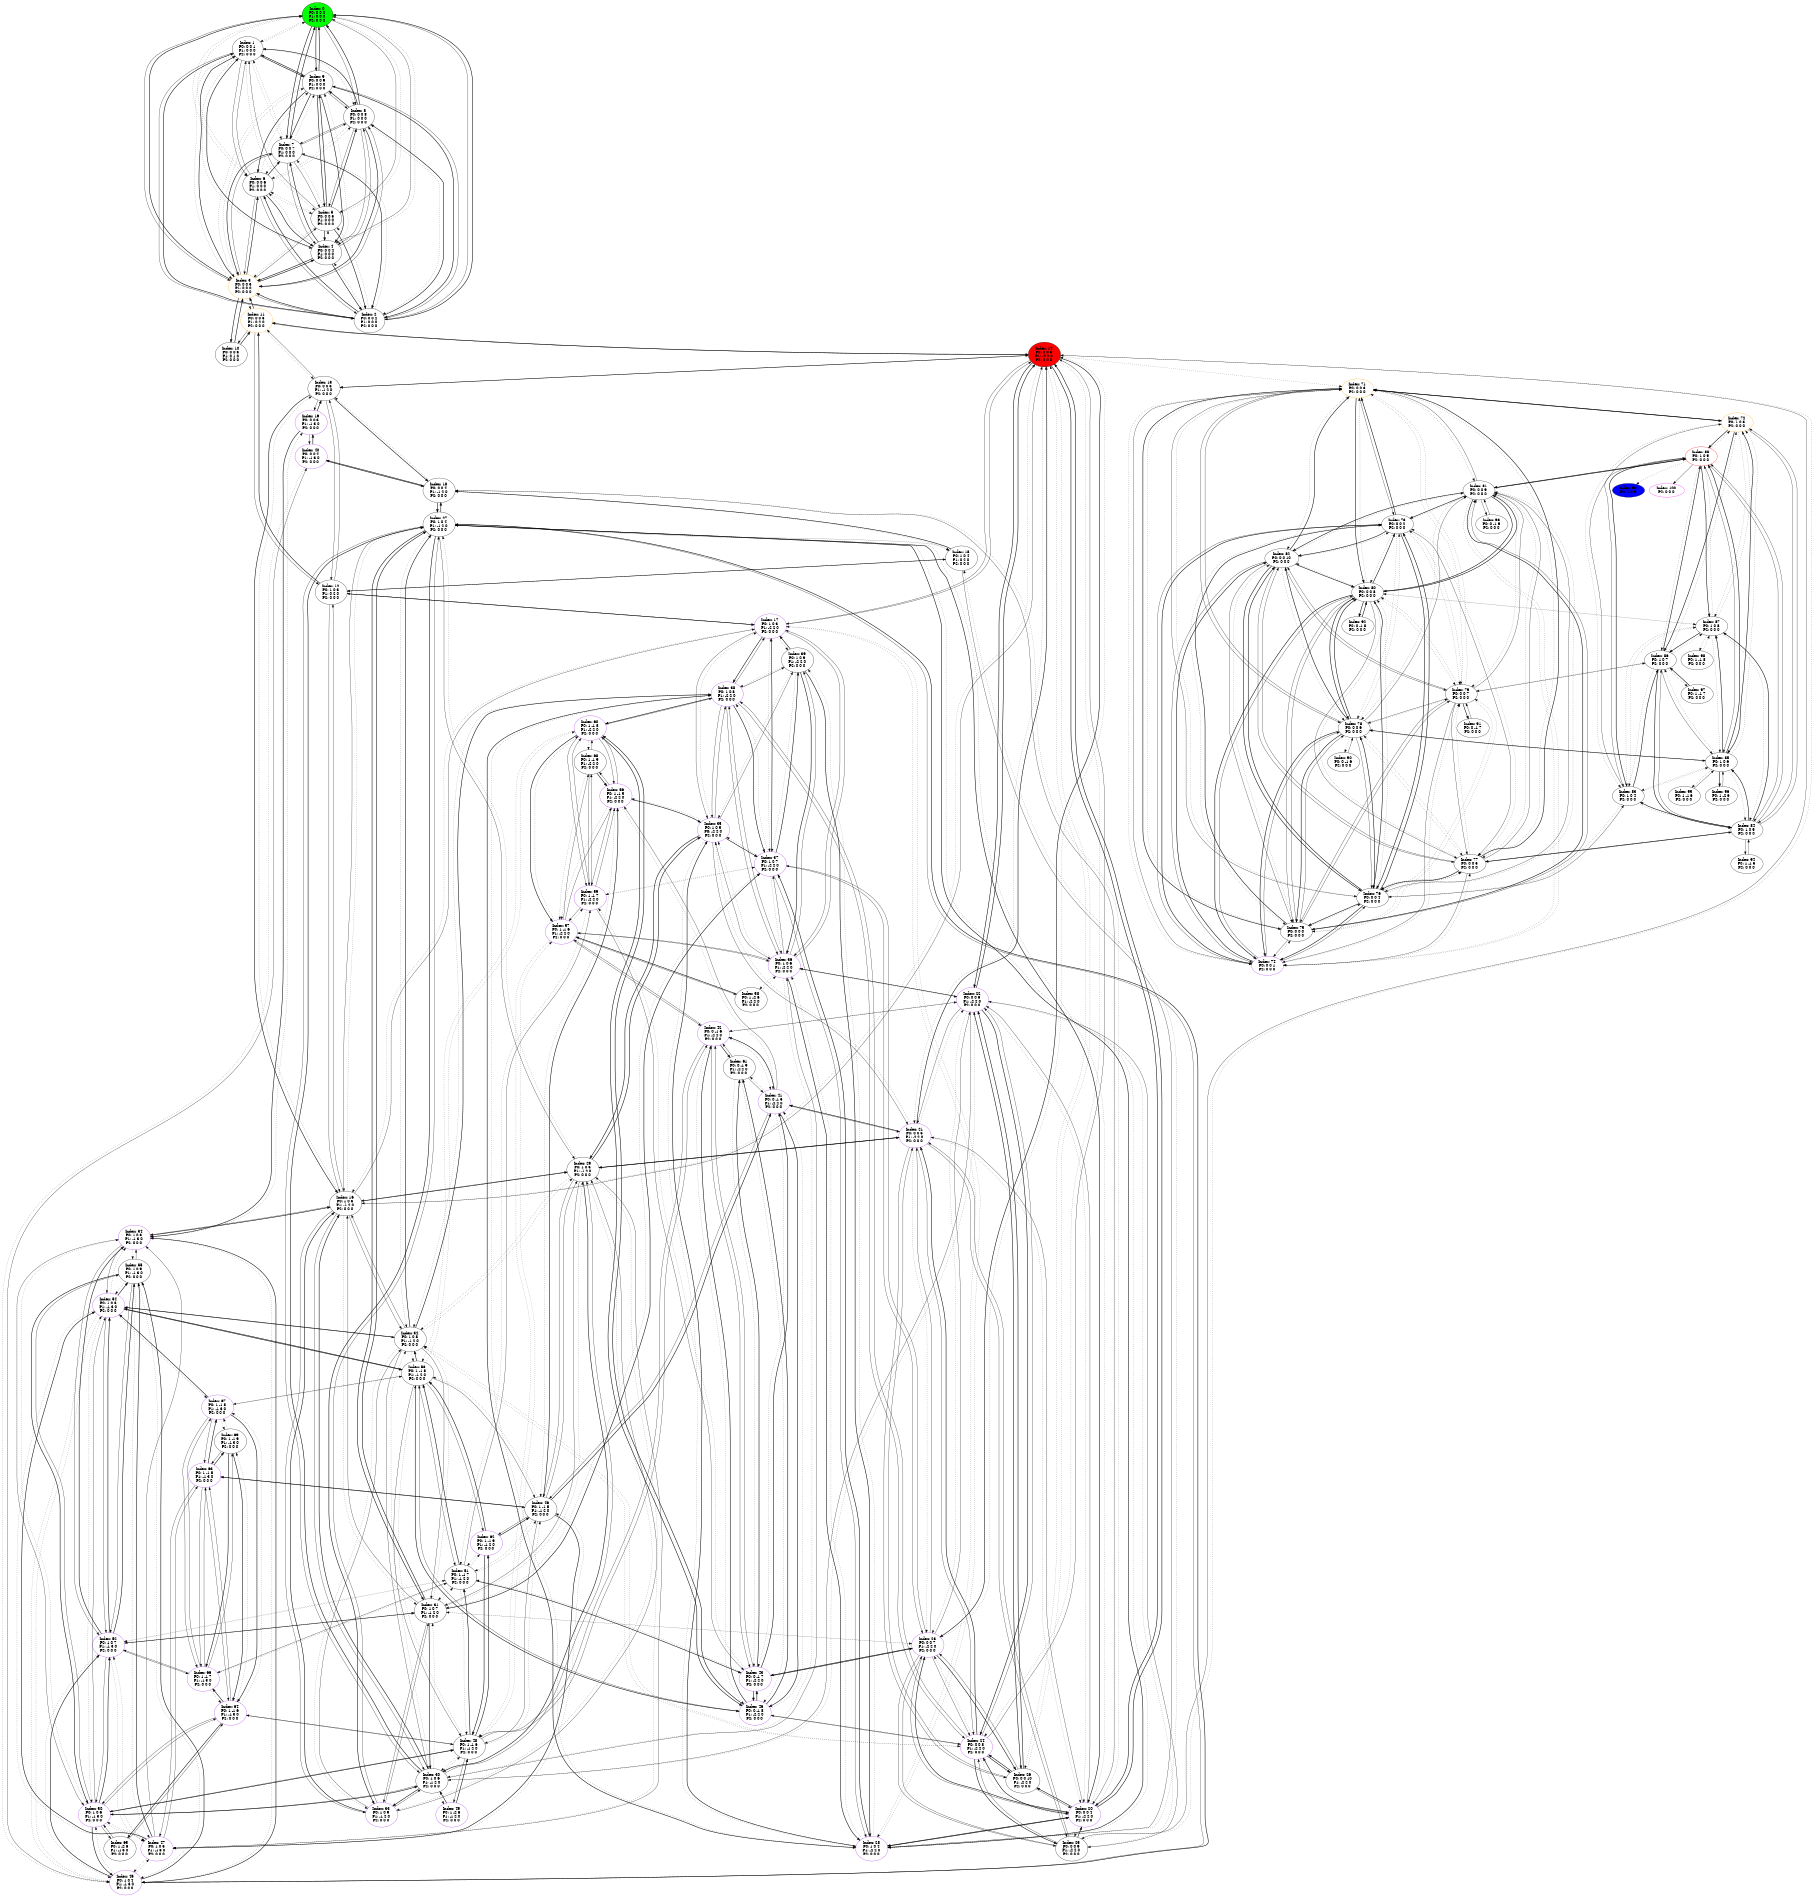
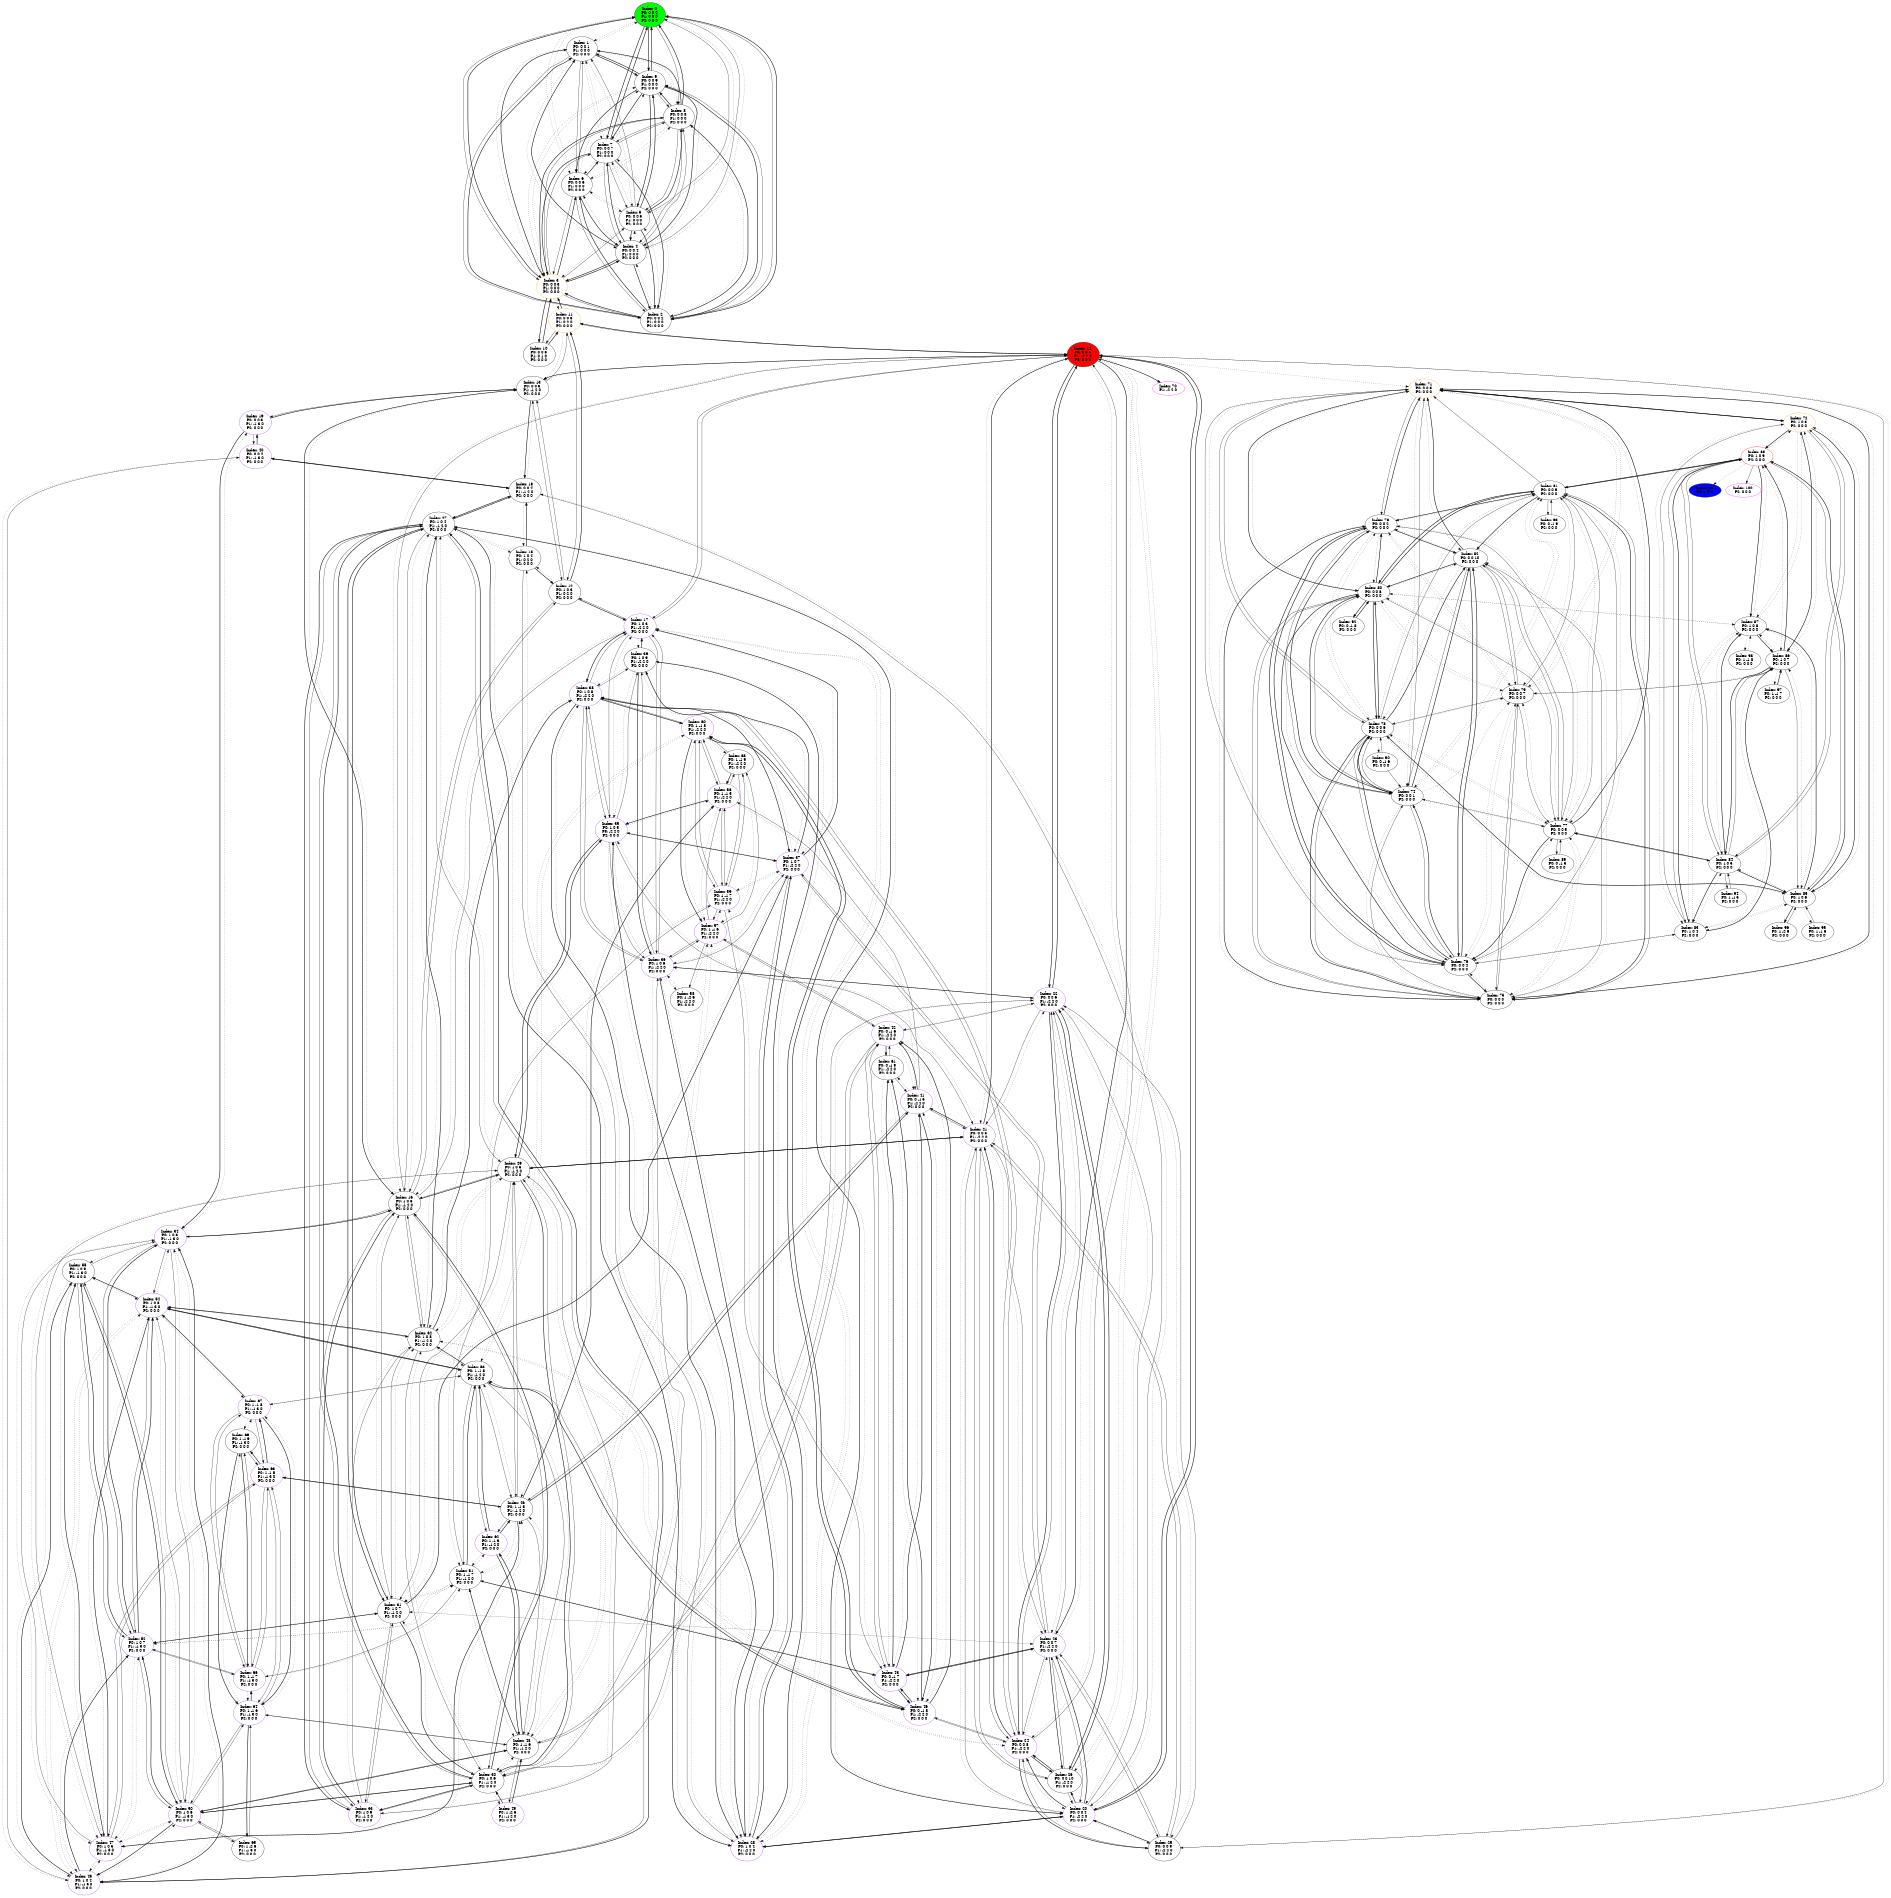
node "Index: 70 P1: -2 2 0": added
edge "Index: 71 P0: 0 0 3 P2: 0 0 0" -> "Index: 81 P0: 0 0 9 P2: 0 0 0": removed
node "Index: 91 P0: 0 -1 7 P2: 0 0 0": removed
node "Index: 89 P0: 0 -1 5 P2: 0 0 0": added
edge "Index: 79 P0: 0 0 7 P2: 0 0 0" -> "Index: 74 P0: 0 0 1 P2: 0 0 0": now "Index: 90 P0: 0 -1 6 P2: 0 0 0" -> "Index: 74 P0: 0 0 1 P2: 0 0 0"
edge "Index: 58 P0: 1 -2 6 P1: -2 2 0 P2: 0 0 0" -> "Index: 57 P0: 1 -1 6 P1: -2 2 0 P2: 0 0 0": style bold -> dotted
node "Index: 74 P0: 0 0 1 P2: 0 0 0": color purple -> black
edge "Index: 34 P0: 1 0 3 P1: -1 3 0 P2: 0 0 0" -> "Index: 47 P0: 1 0 5 P1: -1 3 0 P2: 0 0 0": added
